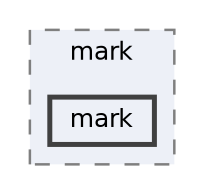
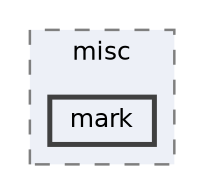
cluster "mark": label "mark" -> "misc"
